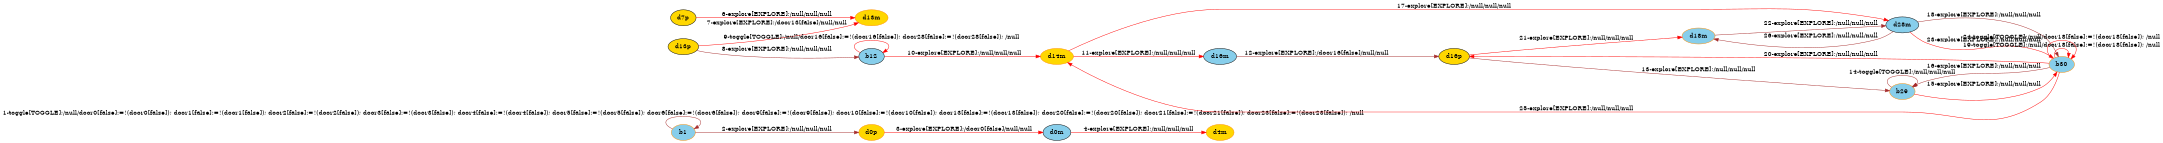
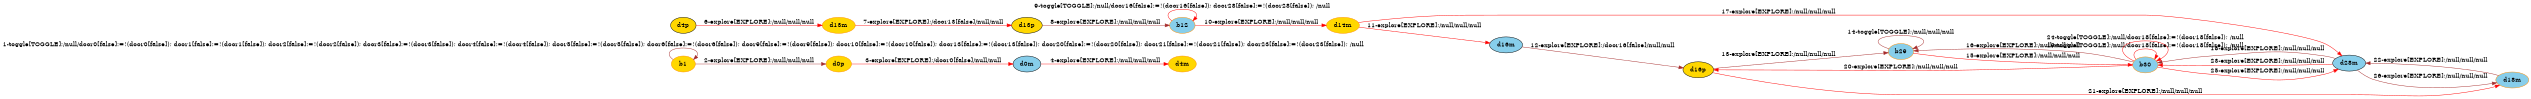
node "d7p": label "d7p" -> "d4p"
edge "d13p" -> "d13m": reversed
node "b12": color black -> darkorange
edge "b30" -> "d14m": now "b30" -> "d28m"
node "b1": fillcolor skyblue -> gold
